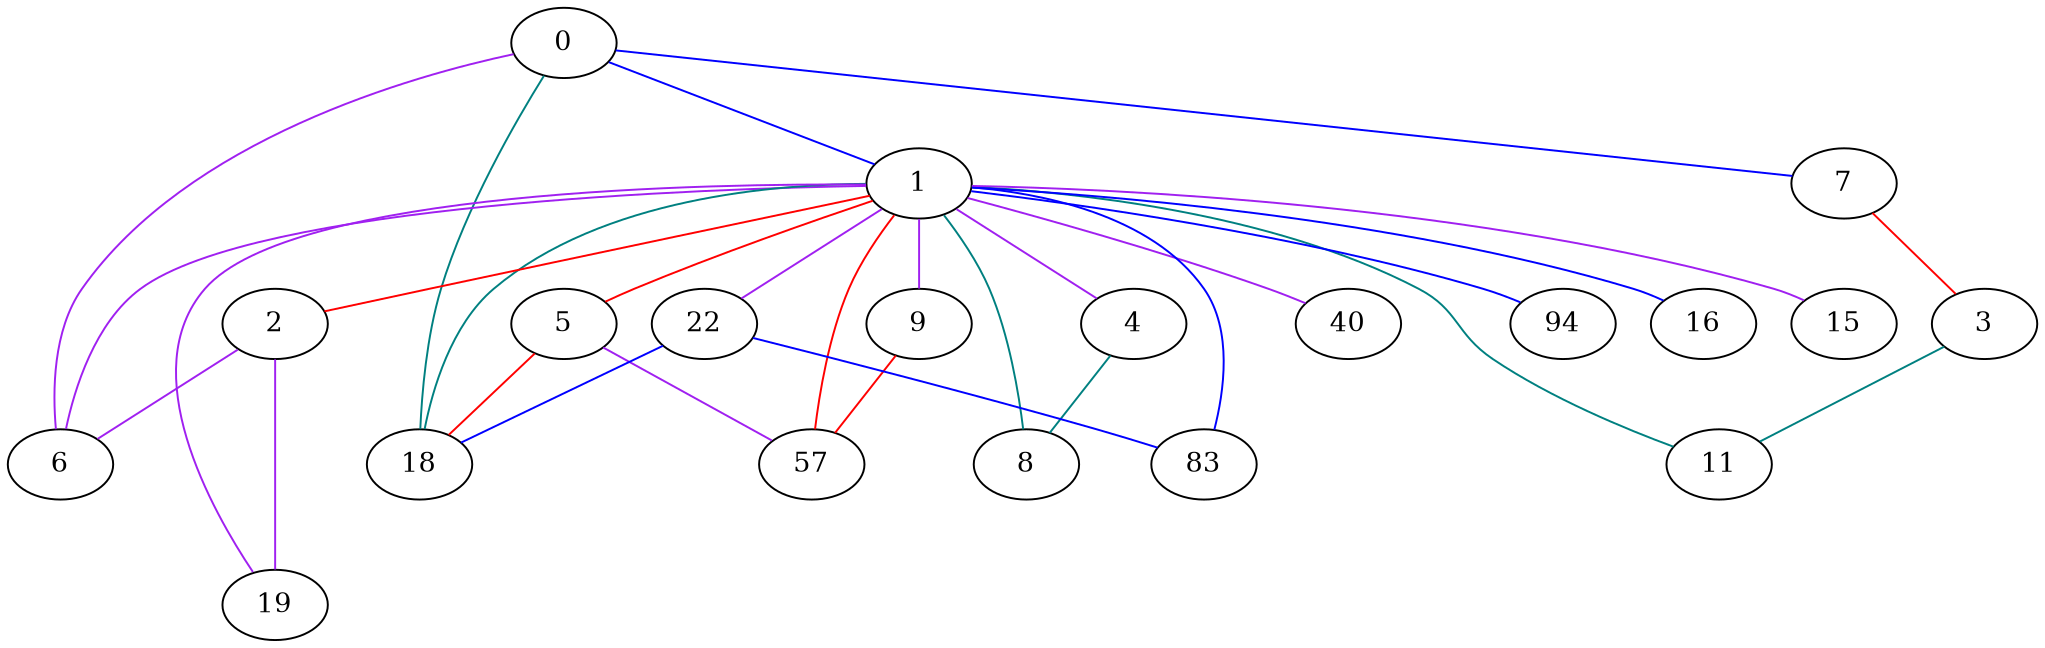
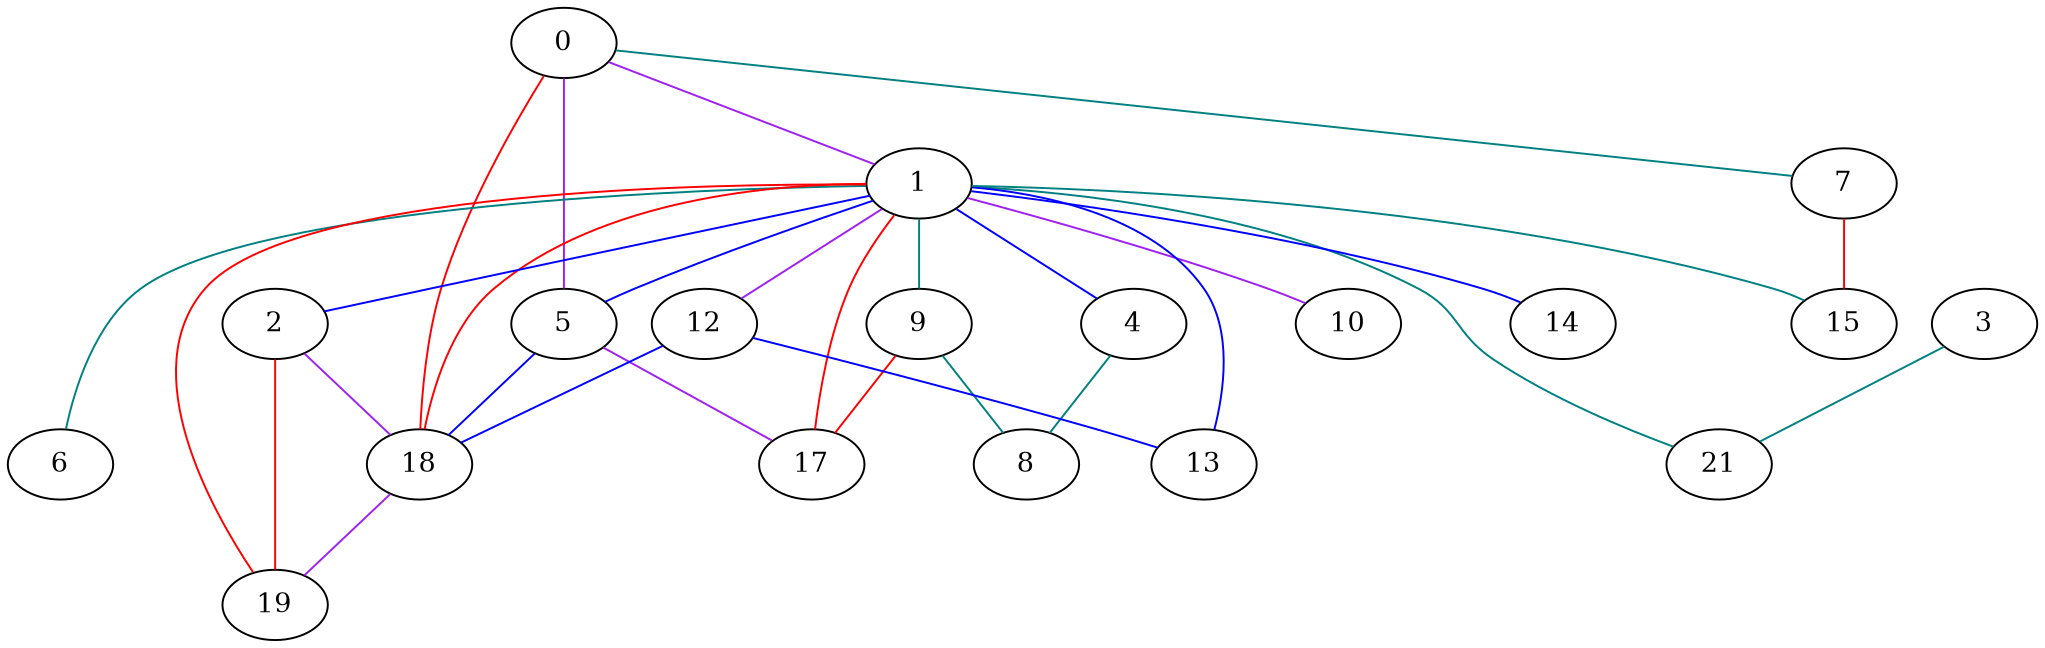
edge "0" -- "1": color blue -> purple
edge "0" -- "7": color blue -> teal
edge "0" -- "6": now "0" -- "5"
edge "1" -- "15": color purple -> teal
edge "1" -- "18": color teal -> red
edge "0" -- "18": color teal -> red
edge "1" -- "6": color purple -> teal
edge "1" -- "5": color red -> blue
edge "1" -- "2": color red -> blue
edge "7" -- "3": now "7" -- "15"
edge "1" -- "9": color purple -> teal
edge "1" -- "4": color purple -> blue
edge "1" -- "19": color purple -> red
edge "1" -- "8": now "9" -- "8"
node "22": label "22" -> "12"
node "40": label "40" -> "10"
node "94": label "94" -> "14"
node "16": removed
edge "5" -- "18": color red -> blue
edge "2" -- "6": now "2" -- "18"
edge "2" -- "19": color purple -> red
node "57": label "57" -> "17"
node "83": label "83" -> "13"
node "11": label "11" -> "21"
edge "18" -- "19": added
